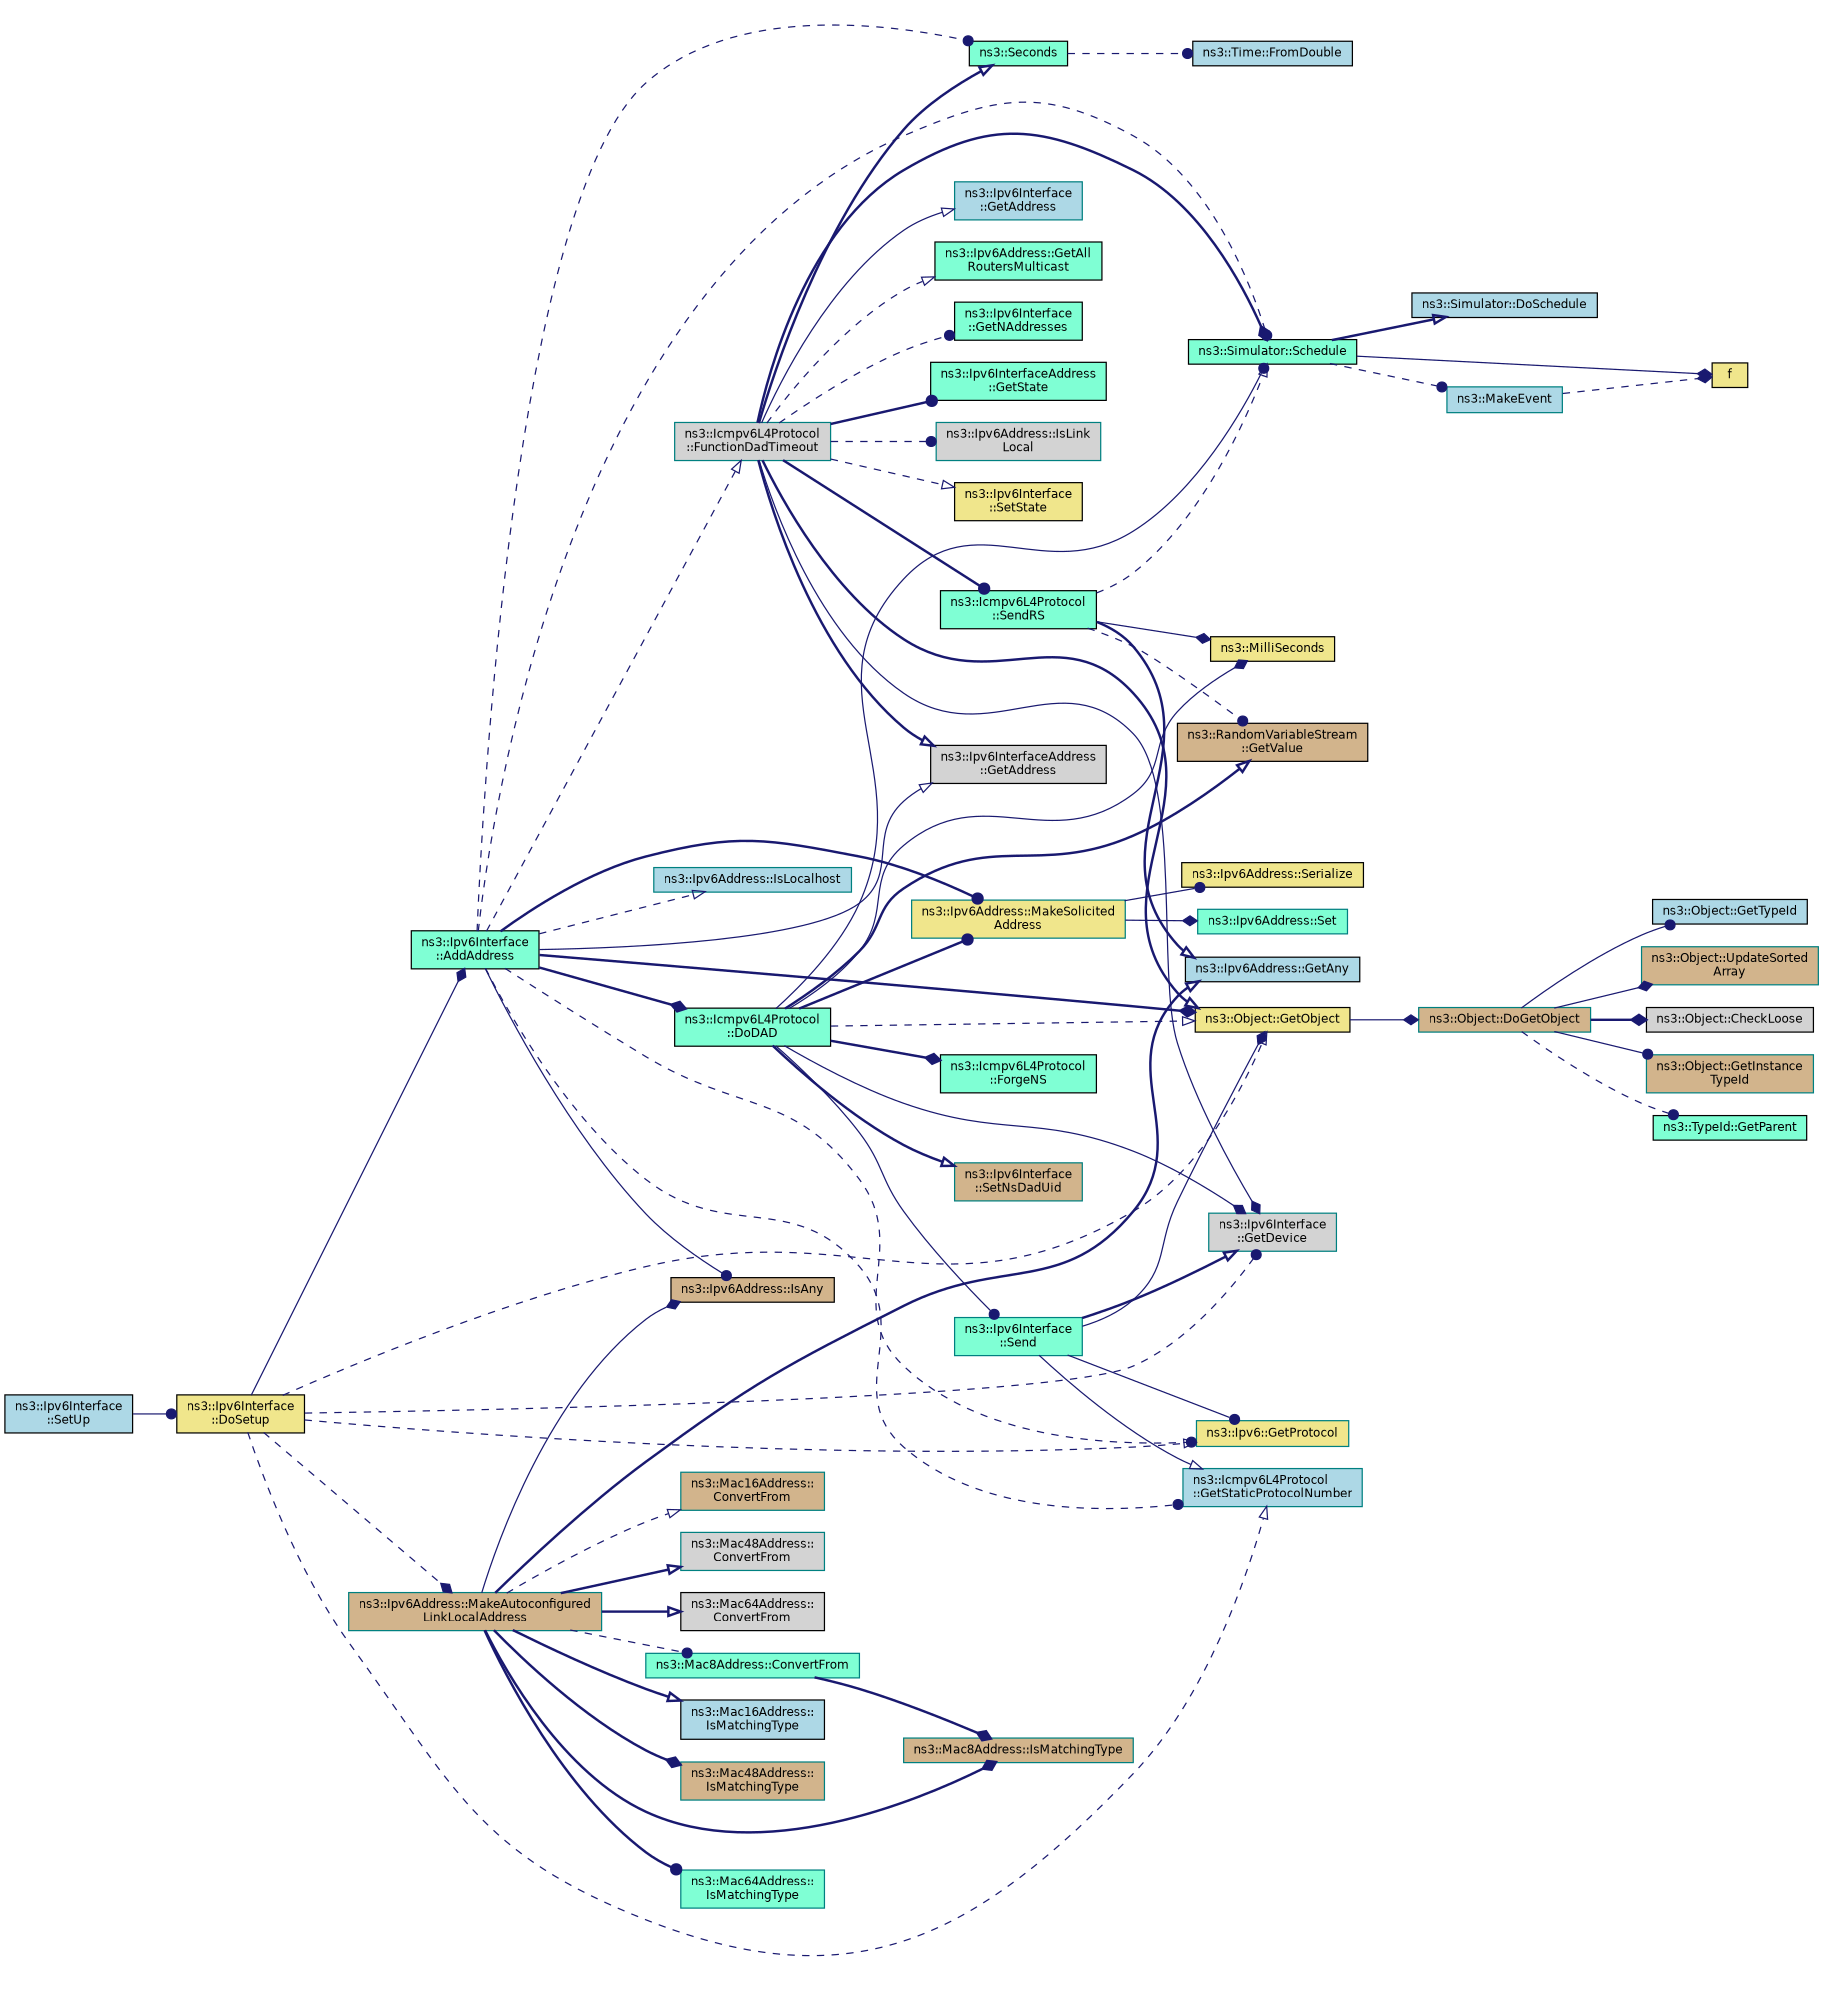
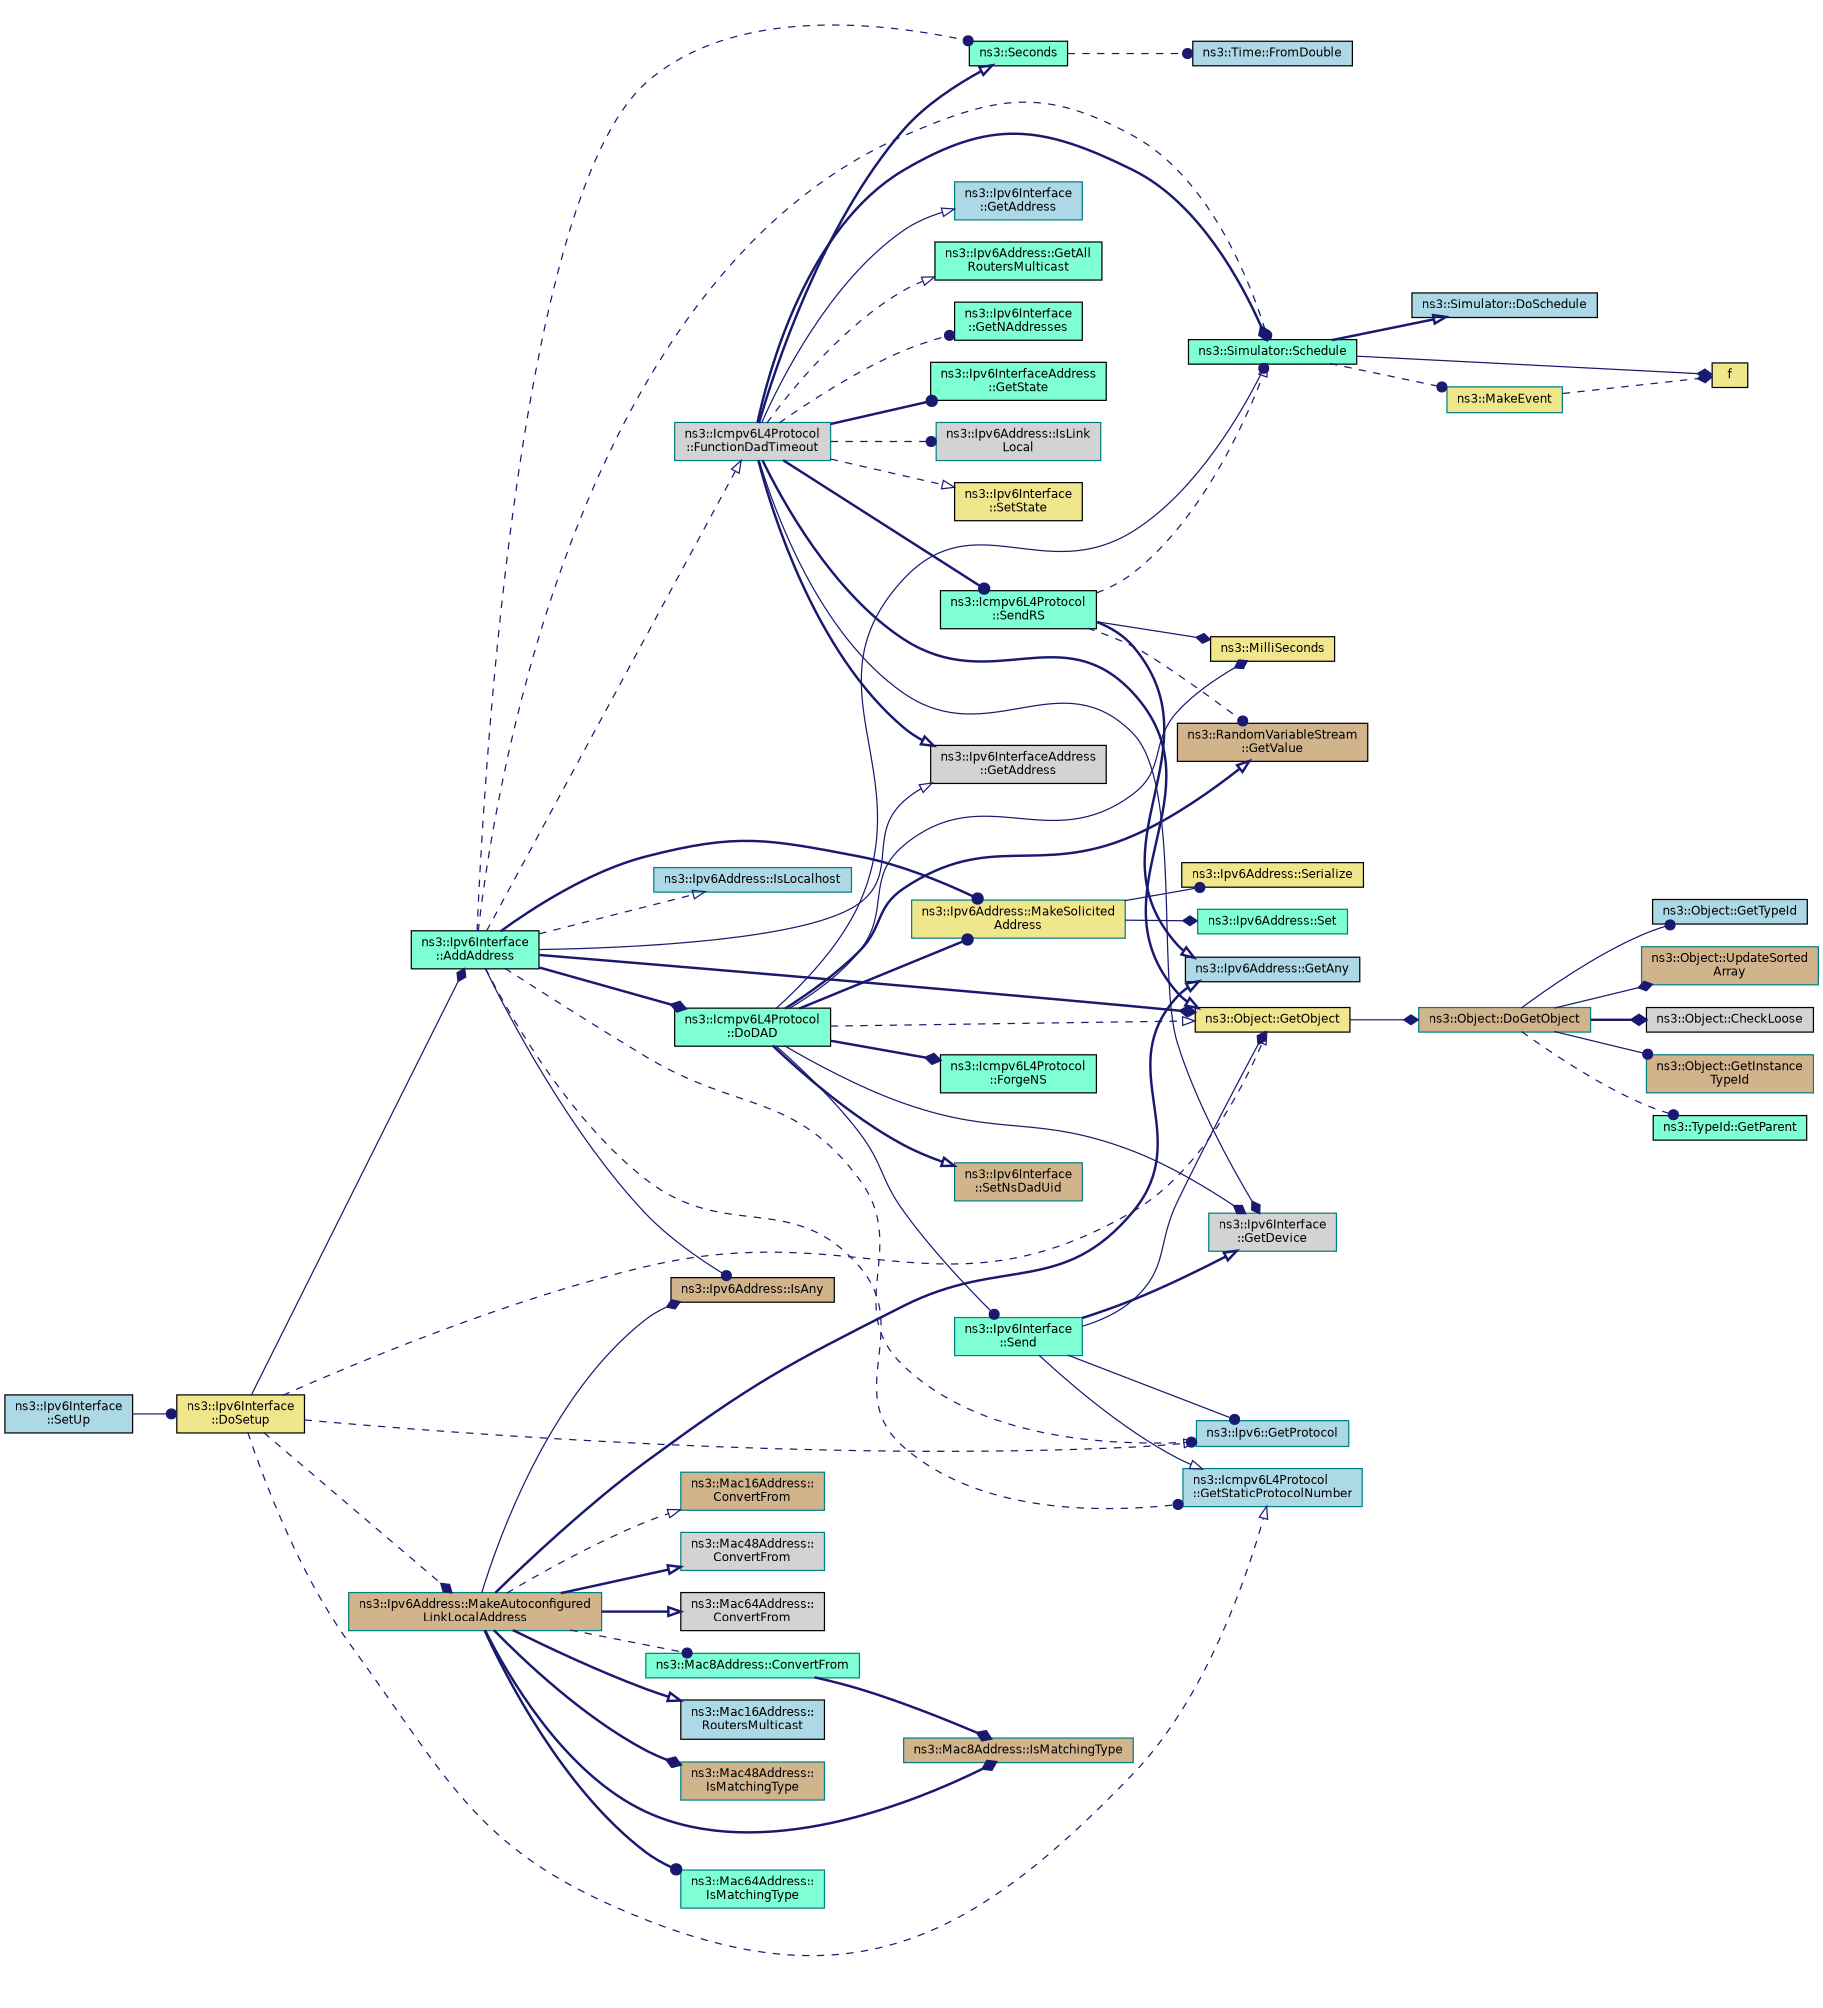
node "ns3::MakeEvent": fillcolor lightblue -> khaki
edge "ns3::Ipv6Interface ::DoSetup" -> "ns3::Ipv6Interface ::GetDevice": removed
node "ns3::Ipv6::GetProtocol": fillcolor khaki -> lightblue
node "ns3::Mac16Address:: IsMatchingType": label "ns3::Mac16Address:: IsMatchingType" -> "ns3::Mac16Address:: RoutersMulticast"
